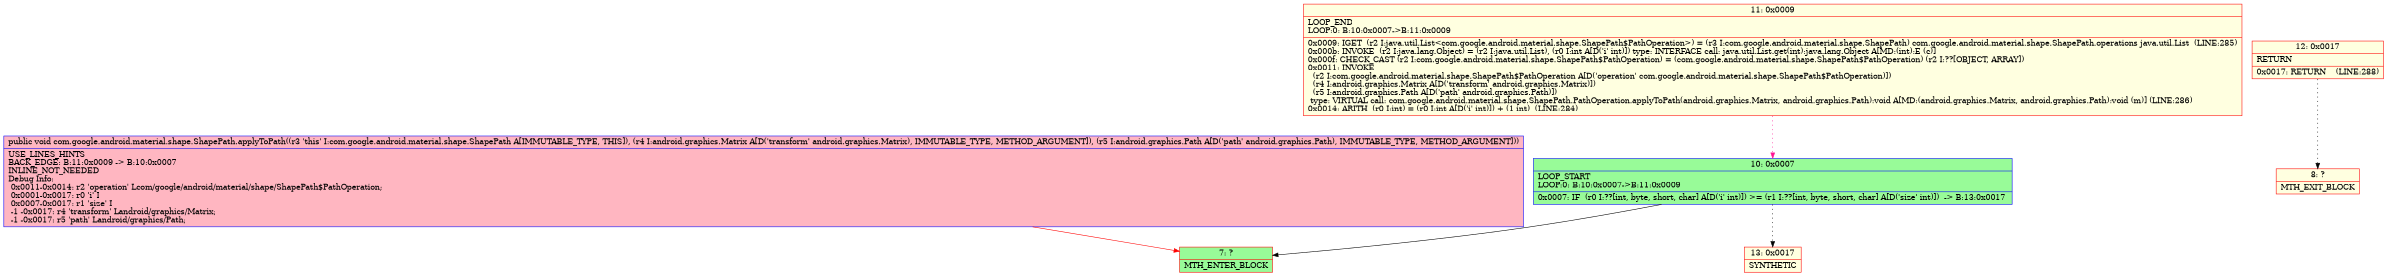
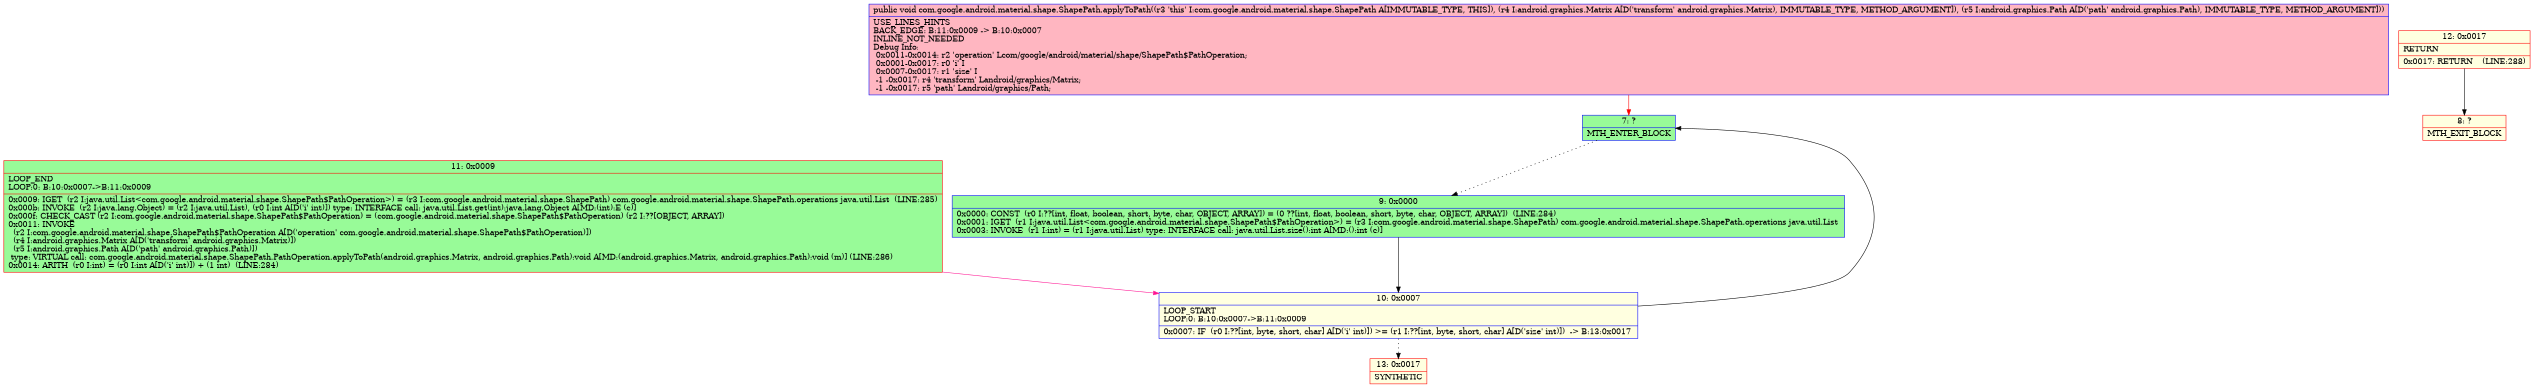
node "11: 0x0009": fillcolor lightyellow -> palegreen
edge "12: 0x0017" -> "8: ?": style dotted -> solid
edge "11: 0x0009" -> "10: 0x0007": style dotted -> solid
node "10: 0x0007": fillcolor palegreen -> lightyellow
node "9: 0x0000": added
node "7: ?": color red -> blue
